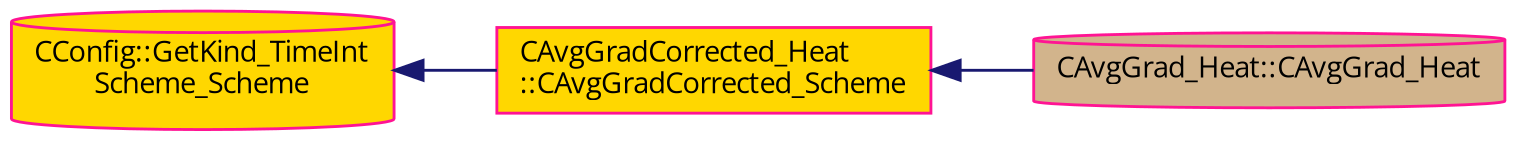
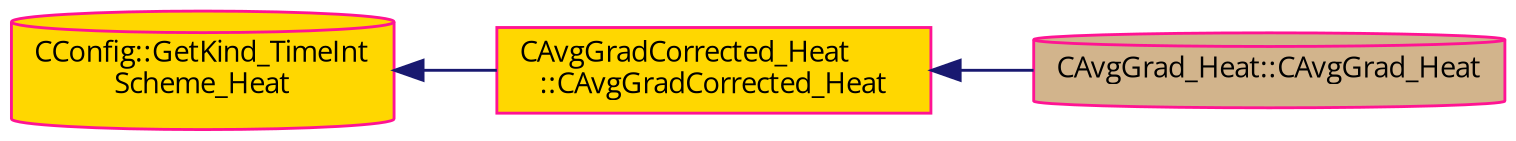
node "CConfig::GetKind_TimeInt Scheme_Scheme": label "CConfig::GetKind_TimeInt Scheme_Scheme" -> "CConfig::GetKind_TimeInt Scheme_Heat"
node "CAvgGradCorrected_Heat ::CAvgGradCorrected_Scheme": label "CAvgGradCorrected_Heat ::CAvgGradCorrected_Scheme" -> "CAvgGradCorrected_Heat ::CAvgGradCorrected_Heat"
